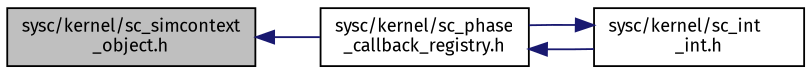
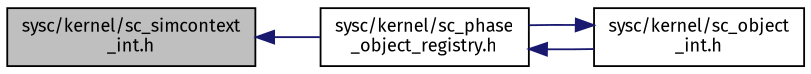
node "sysc/kernel/sc_simcontext _object.h": label "sysc/kernel/sc_simcontext _object.h" -> "sysc/kernel/sc_simcontext _int.h"
node "sysc/kernel/sc_phase _callback_registry.h": label "sysc/kernel/sc_phase _callback_registry.h" -> "sysc/kernel/sc_phase _object_registry.h"
node "sysc/kernel/sc_int _int.h": label "sysc/kernel/sc_int _int.h" -> "sysc/kernel/sc_object _int.h"
